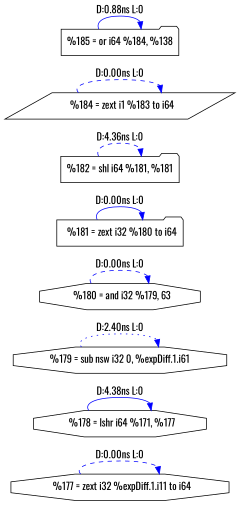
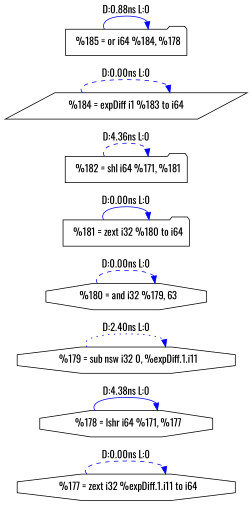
node "%185 = or i64 %184, %138": label "%185 = or i64 %184, %138" -> "%185 = or i64 %184, %178"
node "%184 = zext i1 %183 to i64": label "%184 = zext i1 %183 to i64" -> "%184 = expDiff i1 %183 to i64"
node "%182 = shl i64 %181, %181": label "%182 = shl i64 %181, %181" -> "%182 = shl i64 %171, %181"
node "%179 = sub nsw i32 0, %expDiff.1.i61": label "%179 = sub nsw i32 0, %expDiff.1.i61" -> "%179 = sub nsw i32 0, %expDiff.1.i11"
